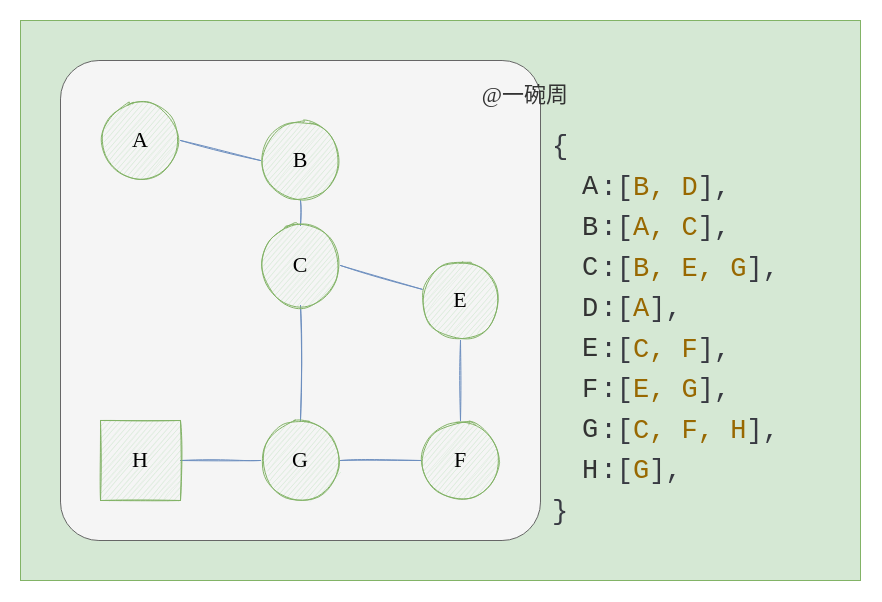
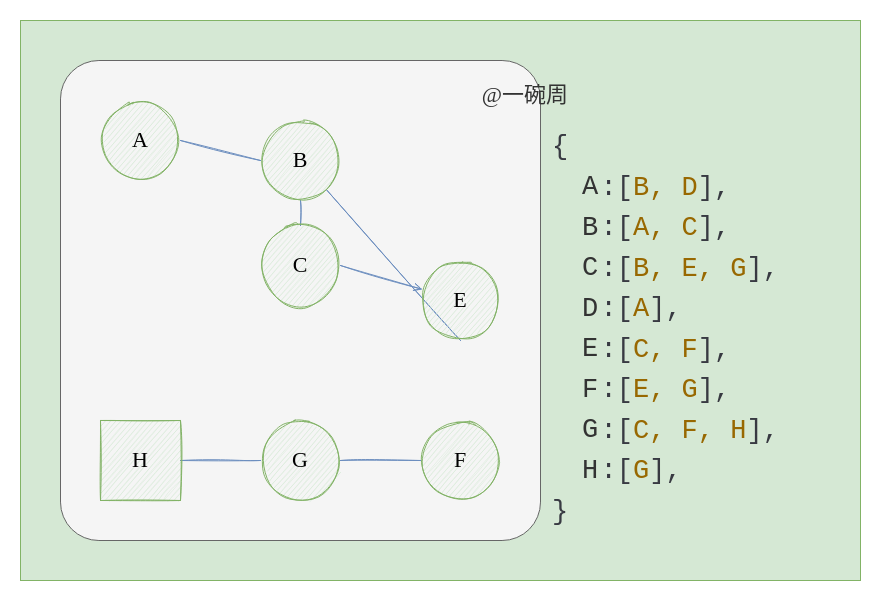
edge "C" -- "E": arrowhead none -> open
edge "C" -- "G": removed
edge "E" -- "F": now "E" -- "B"
